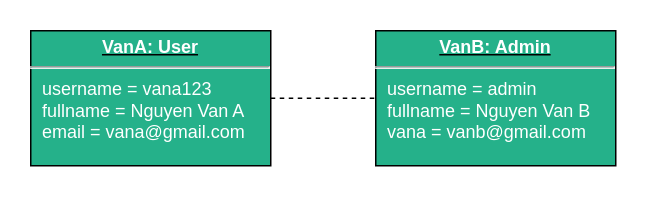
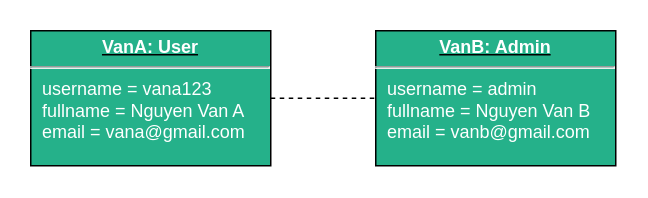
node "VanB: Admin username = admin fullname = Nguyen Van B vana = vanb@gmail.com": label "VanB: Admin username = admin fullname = Nguyen Van B vana = vanb@gmail.com" -> "VanB: Admin username = admin fullname = Nguyen Van B email = vanb@gmail.com"
